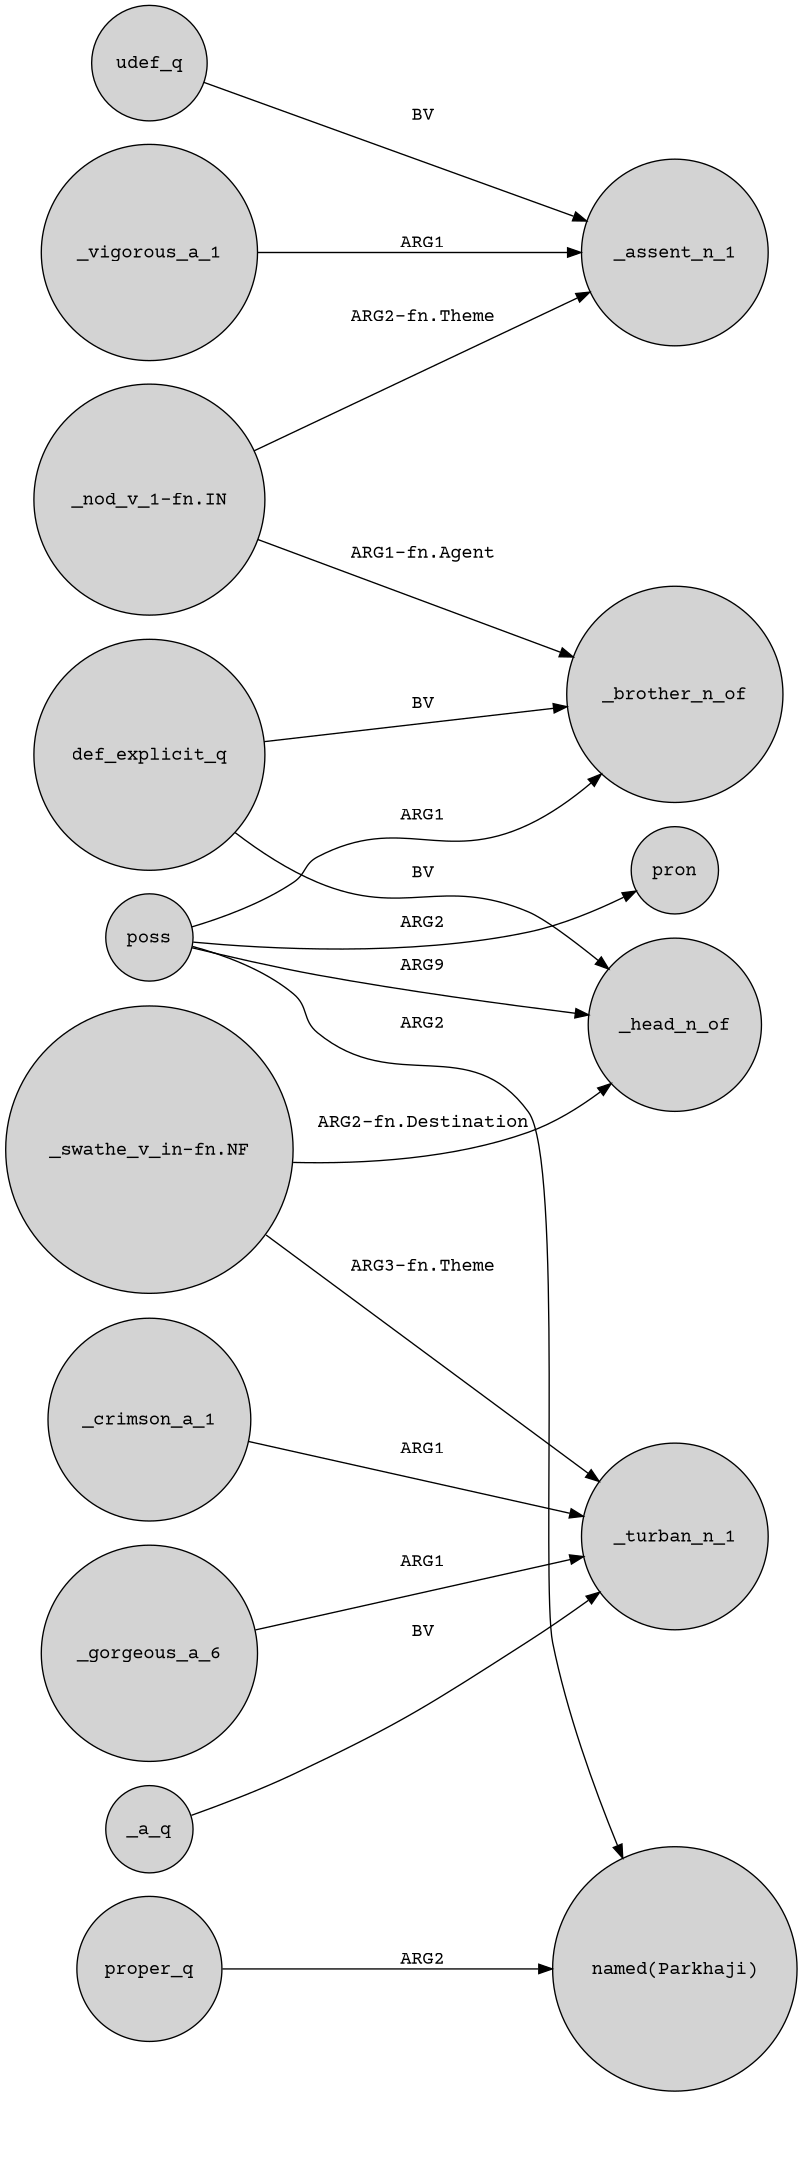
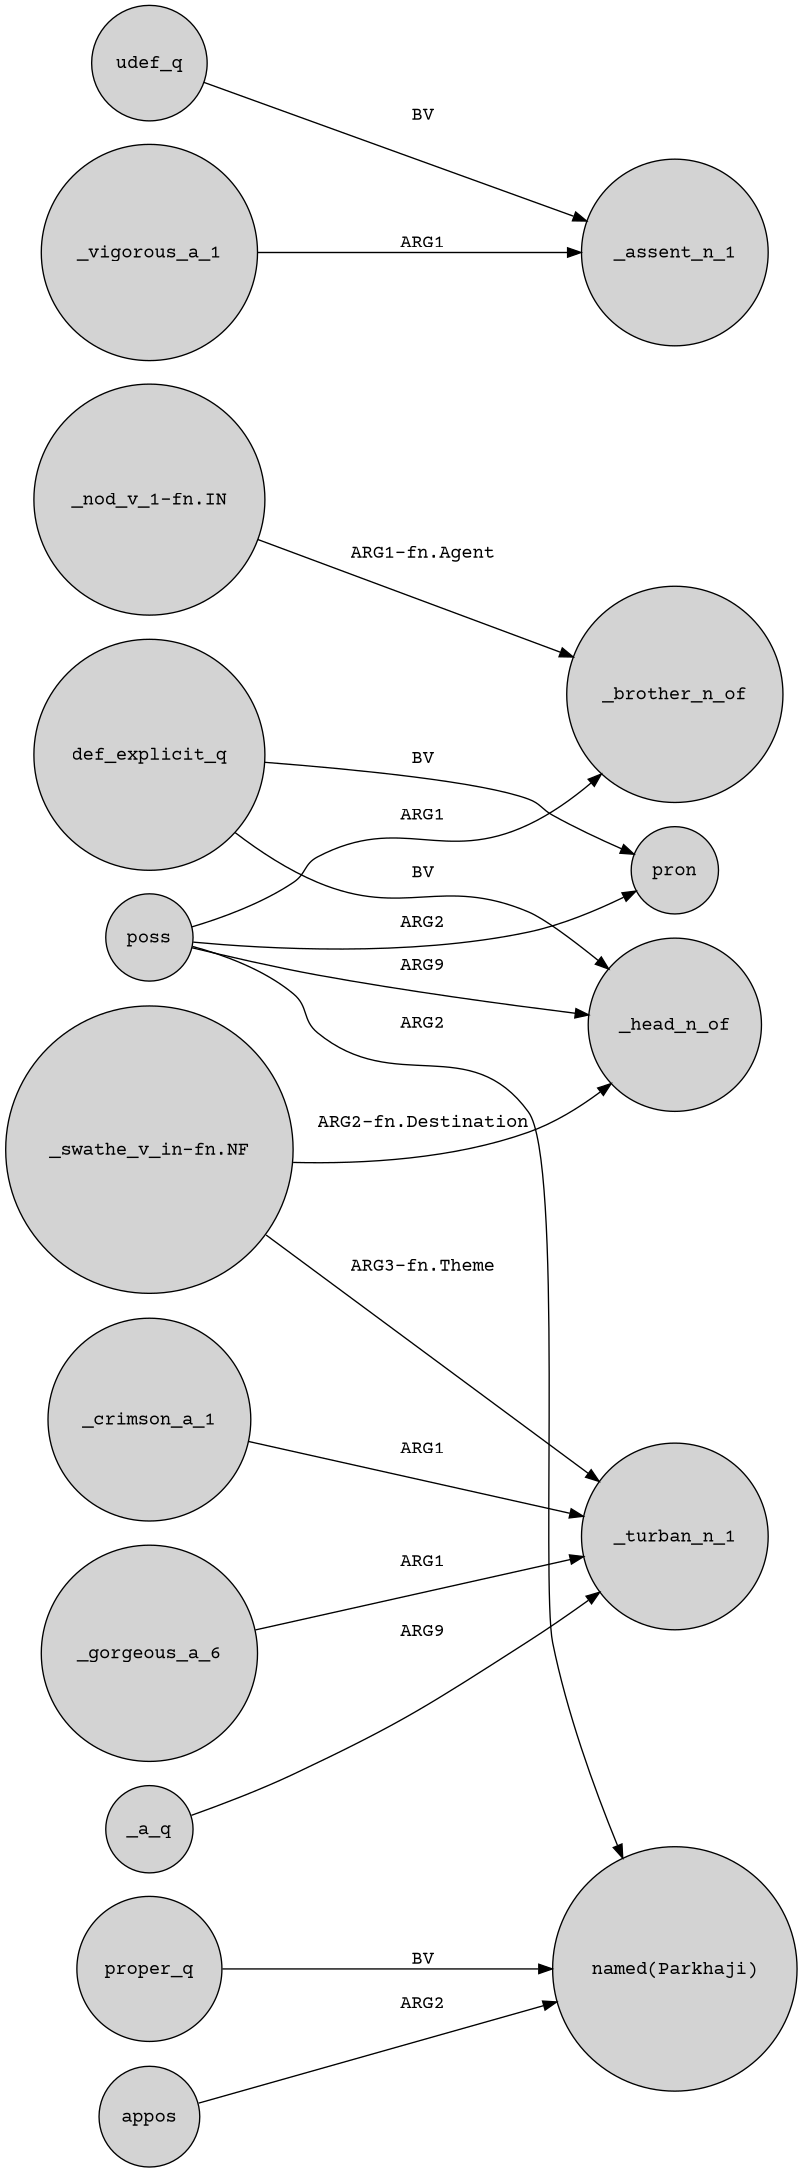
edge "_nod_v_1-fn.IN" -> "_assent_n_1": removed, label "ARG2-fn.Theme"
edge "def_explicit_q" -> "_brother_n_of": now "def_explicit_q" -> "pron"
edge "_a_q" -> "_turban_n_1": label "BV" -> "ARG9"
edge "proper_q" -> "named(Parkhaji)": label "ARG2" -> "BV"
node "appos": added
